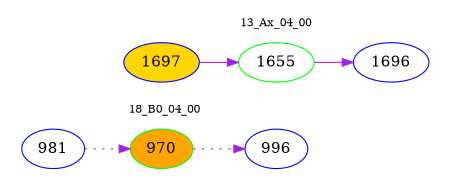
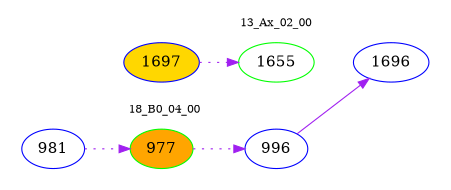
cluster "13_Ax_04_00": label "13_Ax_04_00" -> "13_Ax_02_00"
edge "1697" -> "1655": style solid -> dotted
edge "1655" -> "1696": now "996" -> "1696"
node "970": label "970" -> "977"
